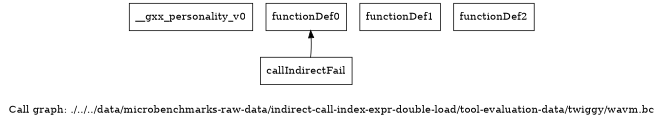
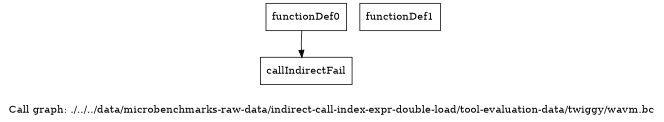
node "__gxx_personality_v0": removed
node "functionDef2": removed
edge "callIndirectFail" -> "functionDef0": reversed
